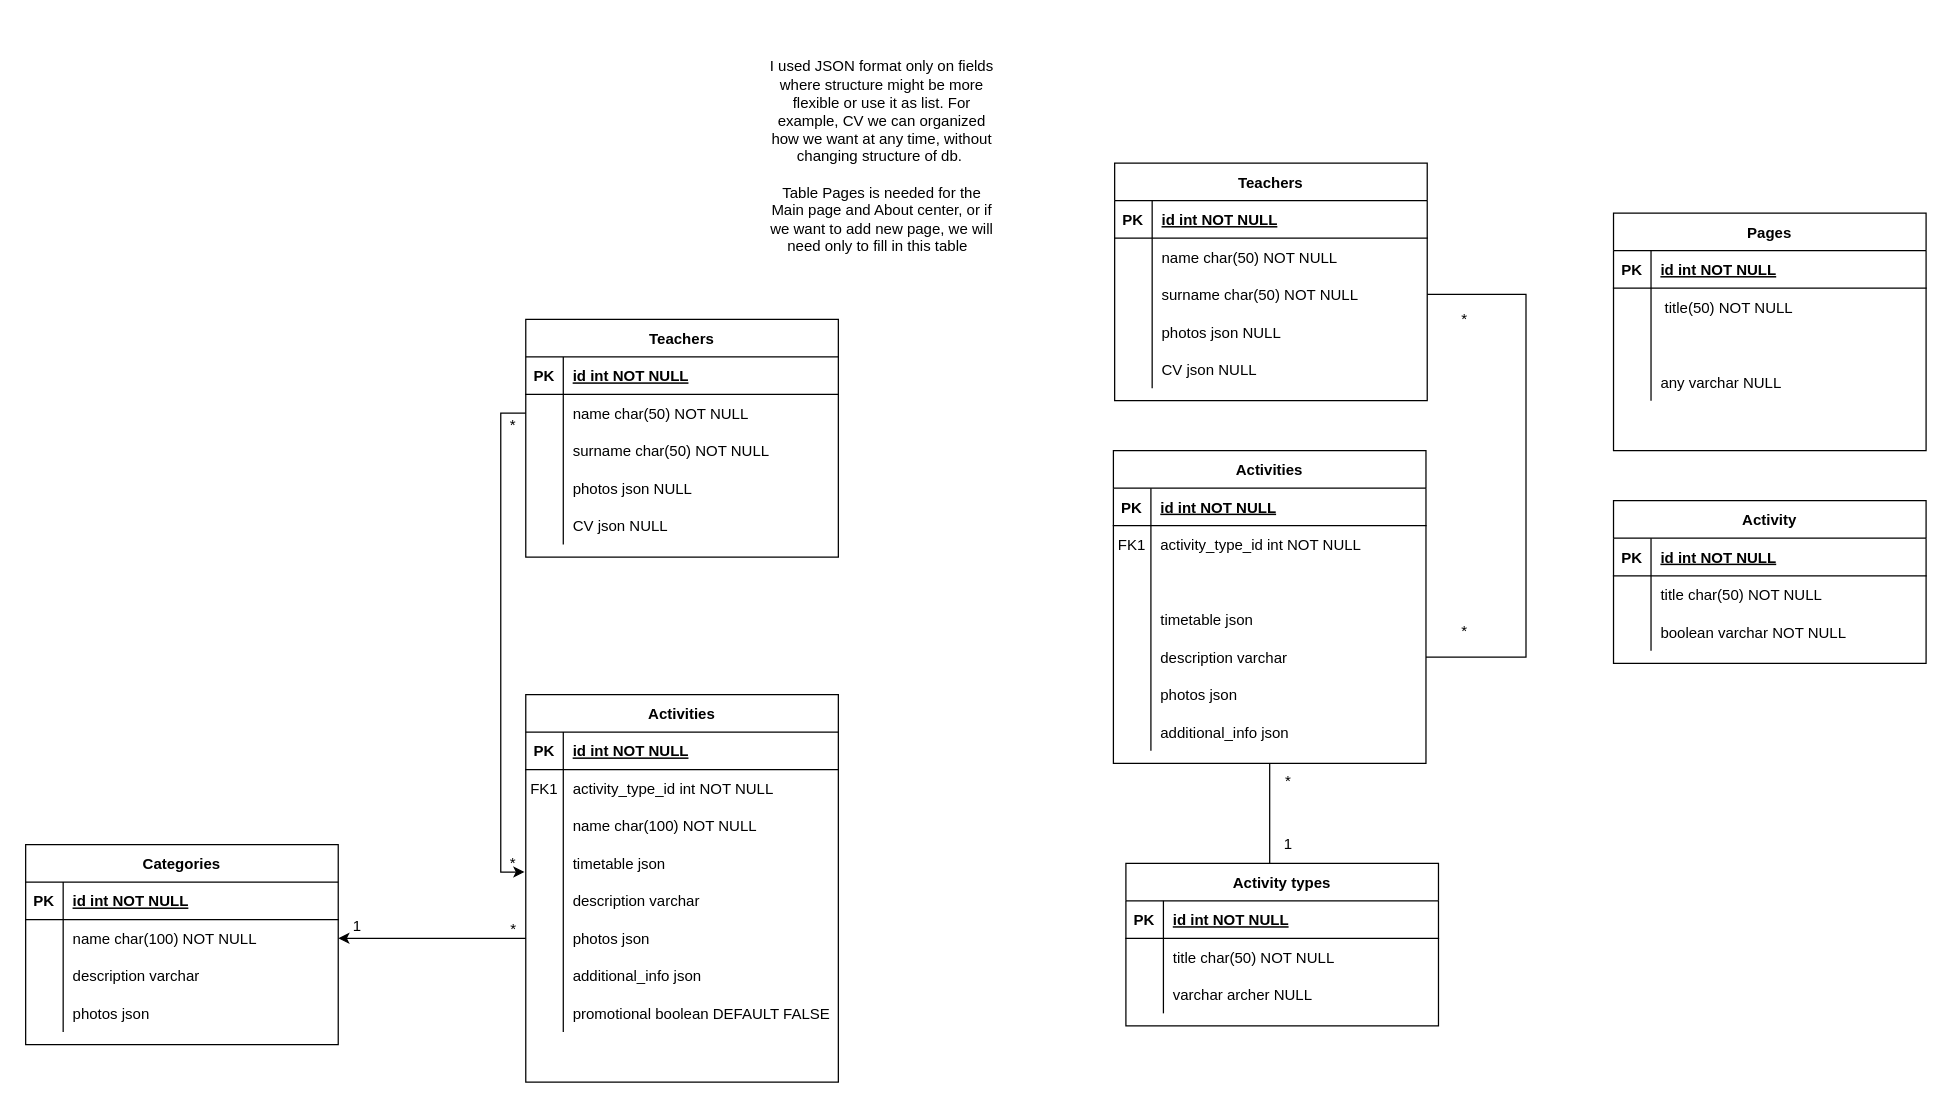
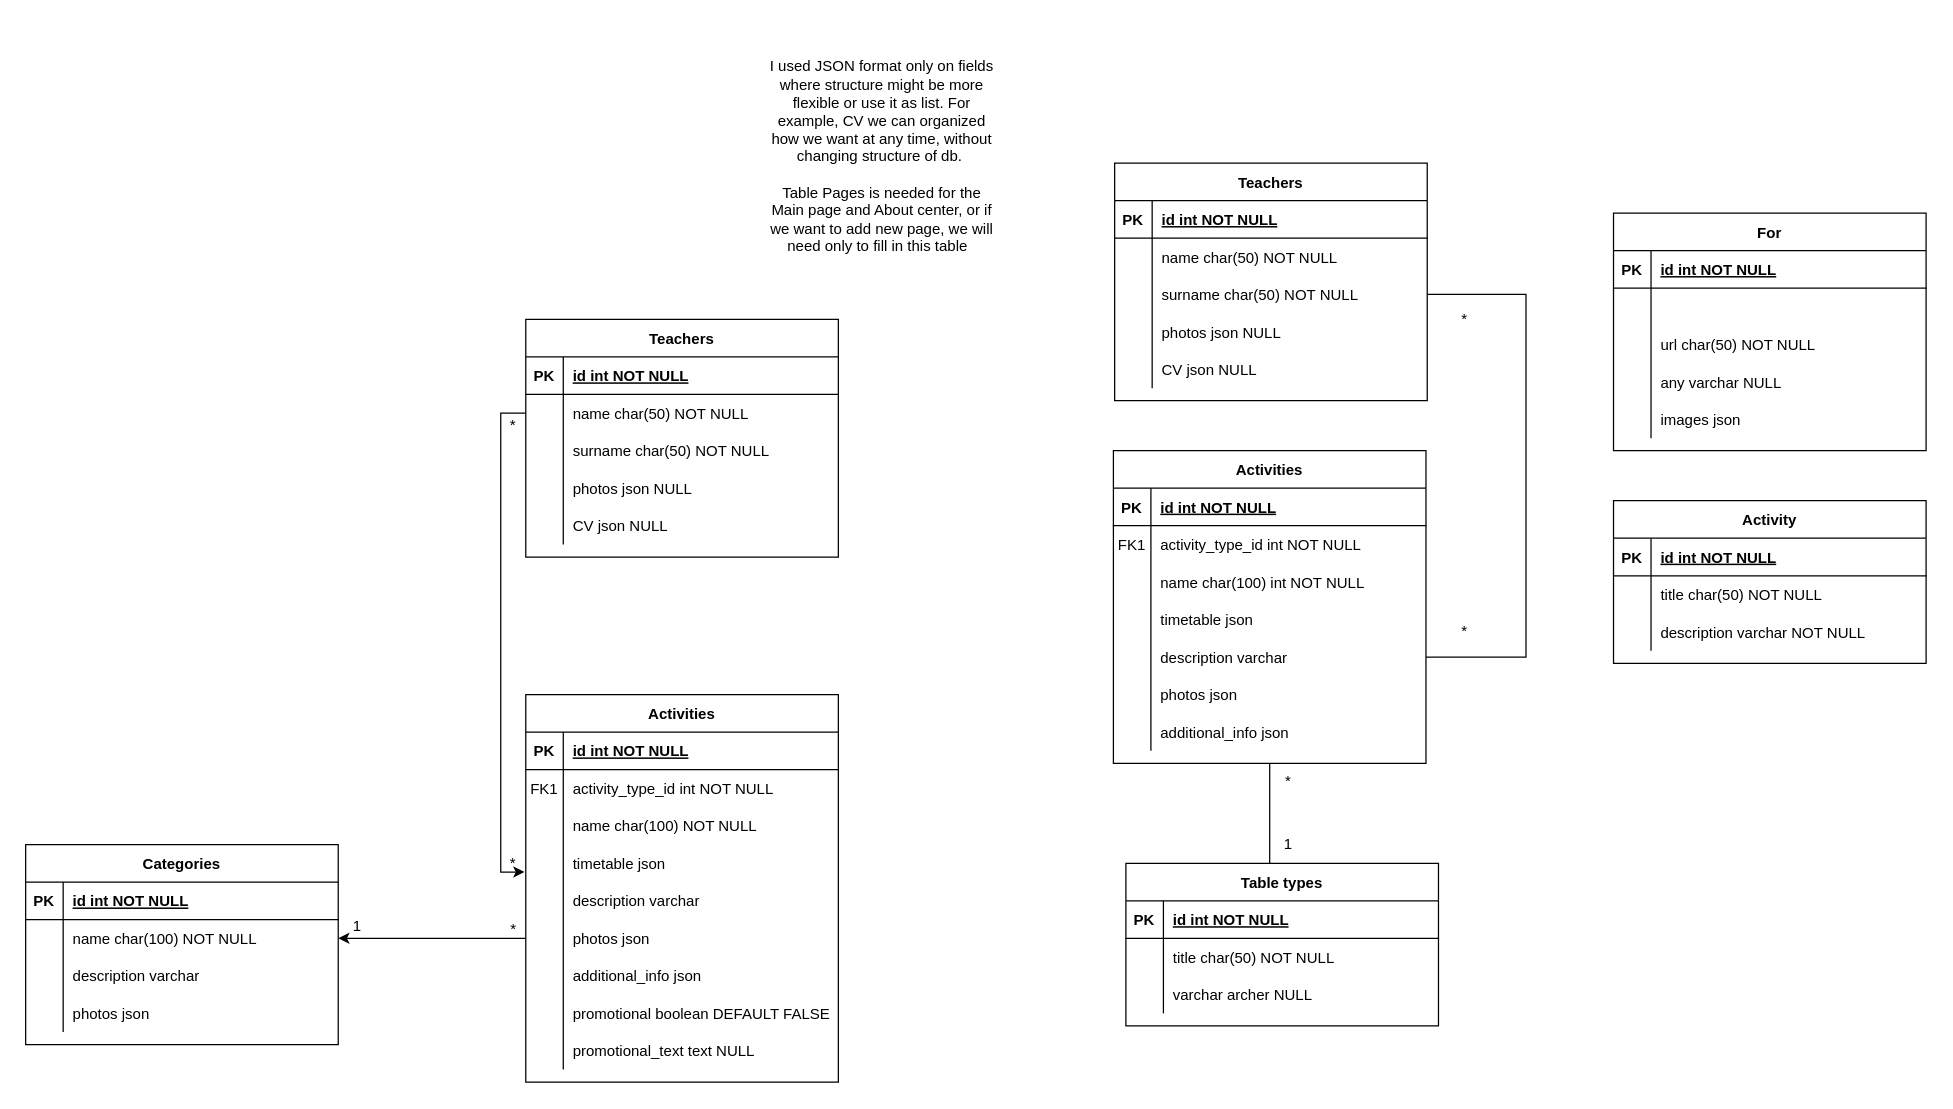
node "Pages": label "Pages" -> "For"
node "title(50) NOT NULL": removed
node "url char(50) NOT NULL": added
node "images json": added
node "name char(100) int NOT NULL": added
node "boolean varchar NOT NULL": label "boolean varchar NOT NULL" -> "description varchar NOT NULL"
node "Activity types": label "Activity types" -> "Table types"
node "promotional_text text NULL": added
